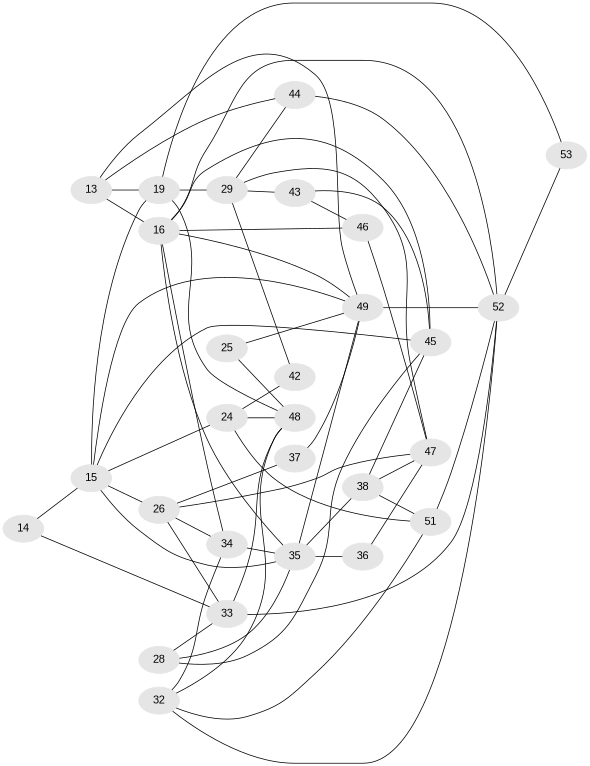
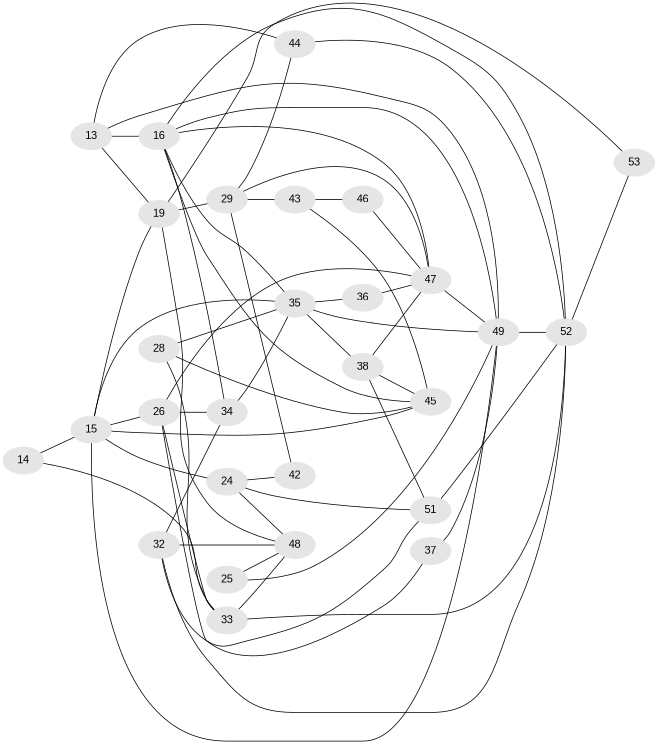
edge "46" -- "16": now "47" -- "16"
edge "47" -- "49": added
